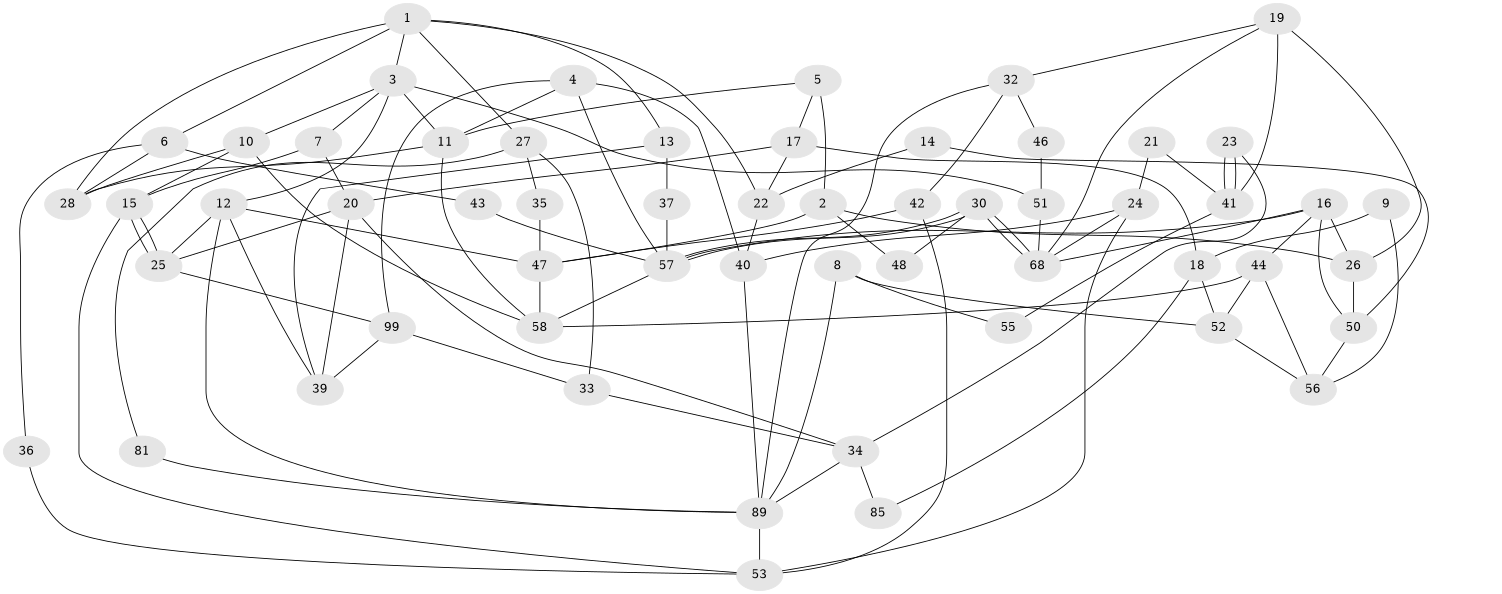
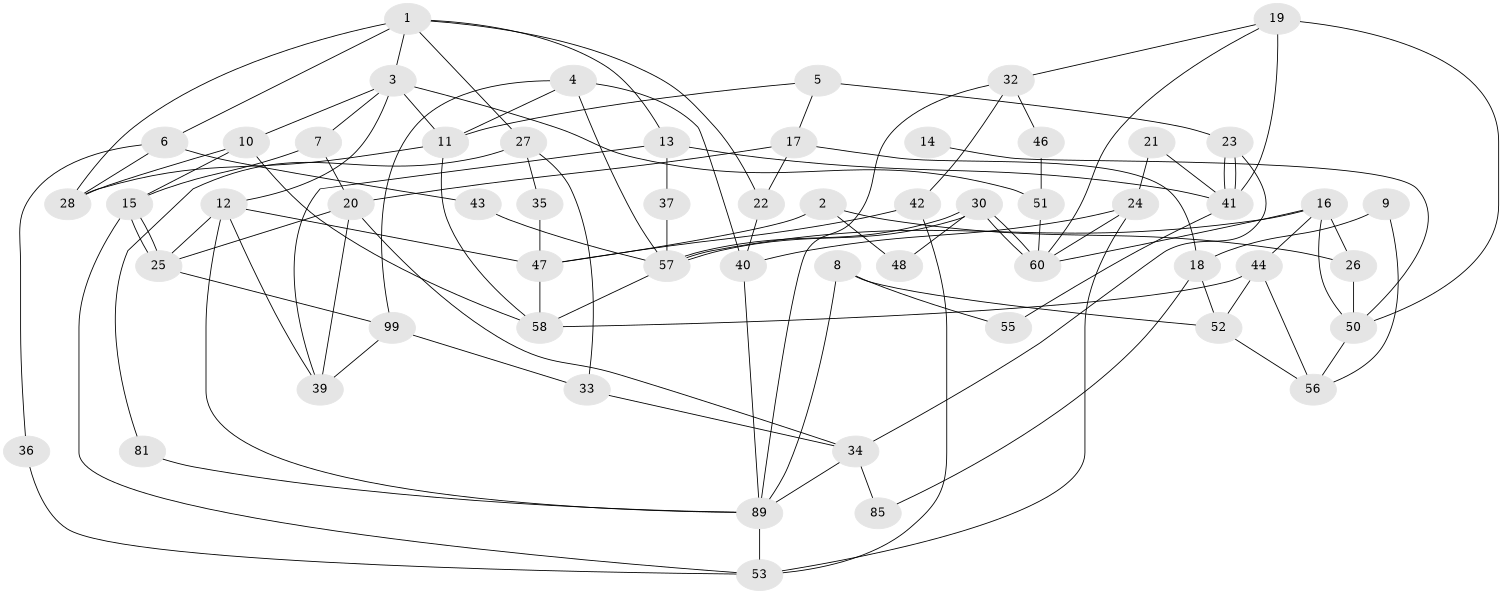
edge "19" -- "26": now "19" -- "50"
edge "5" -- "2": now "5" -- "23"
edge "14" -- "22": removed
edge "13" -- "41": added
node "68": label "68" -> "60"
